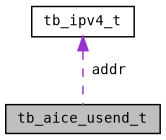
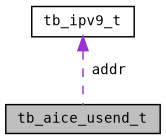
node "tb_ipv4_t": label "tb_ipv4_t" -> "tb_ipv9_t"
